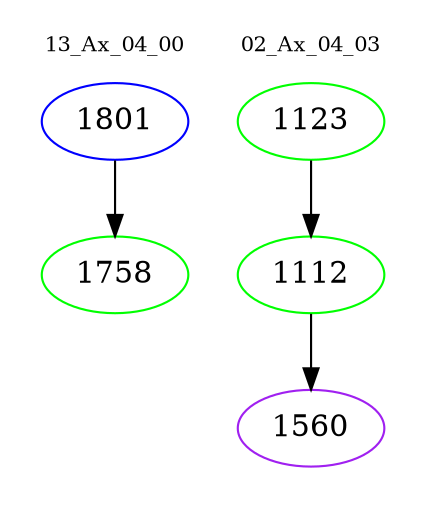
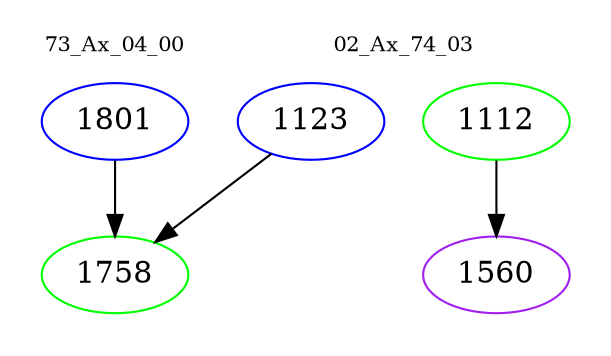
cluster "13_Ax_04_00": label "13_Ax_04_00" -> "73_Ax_04_00"
cluster "02_Ax_04_03": label "02_Ax_04_03" -> "02_Ax_74_03"
node "1123": color green -> blue
edge "1123" -> "1112": now "1123" -> "1758"
